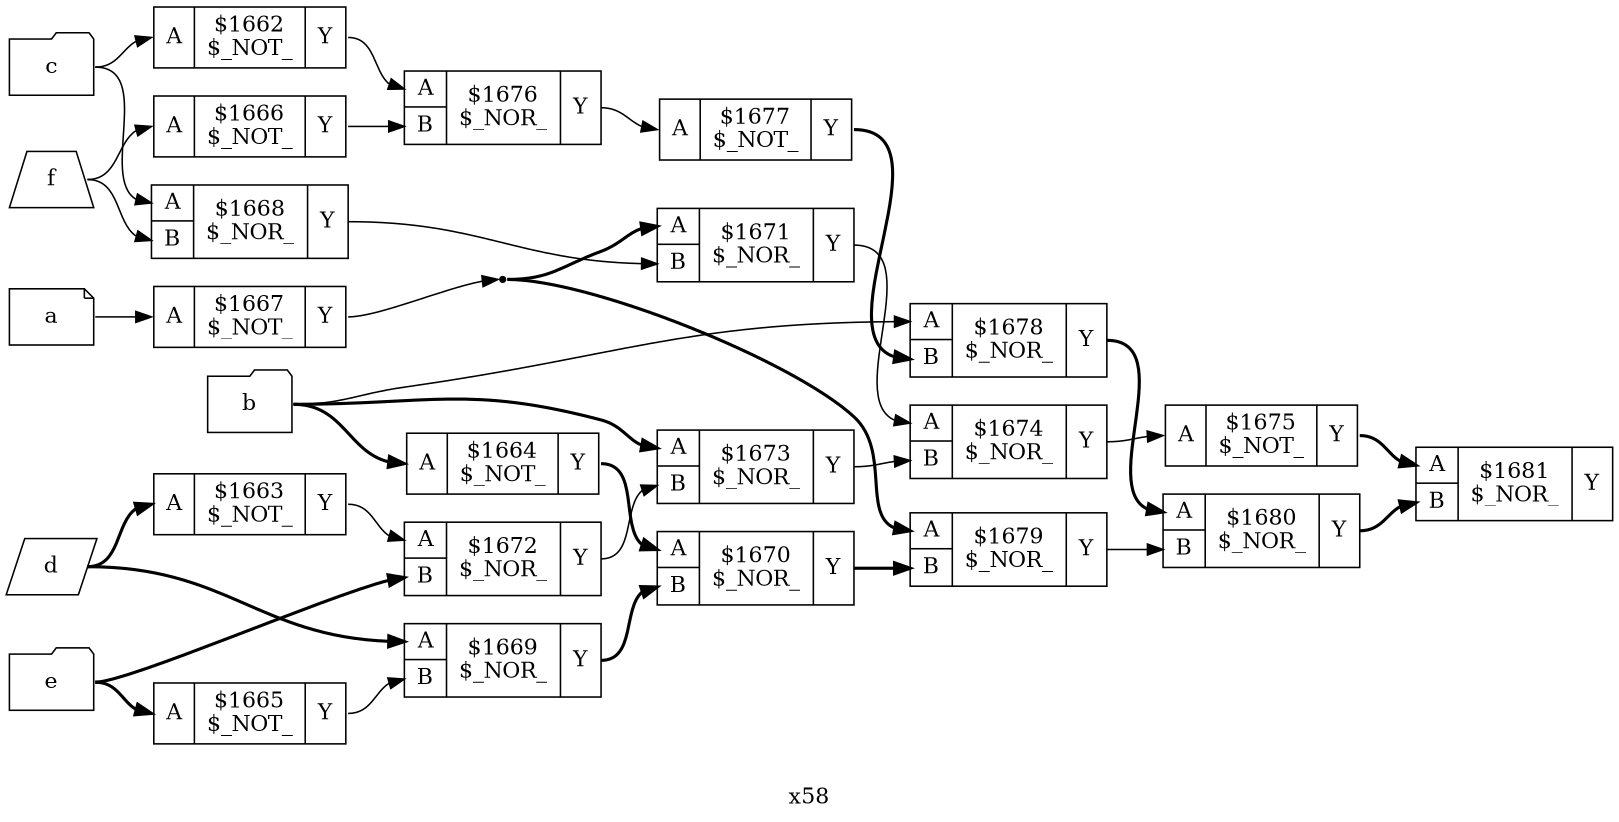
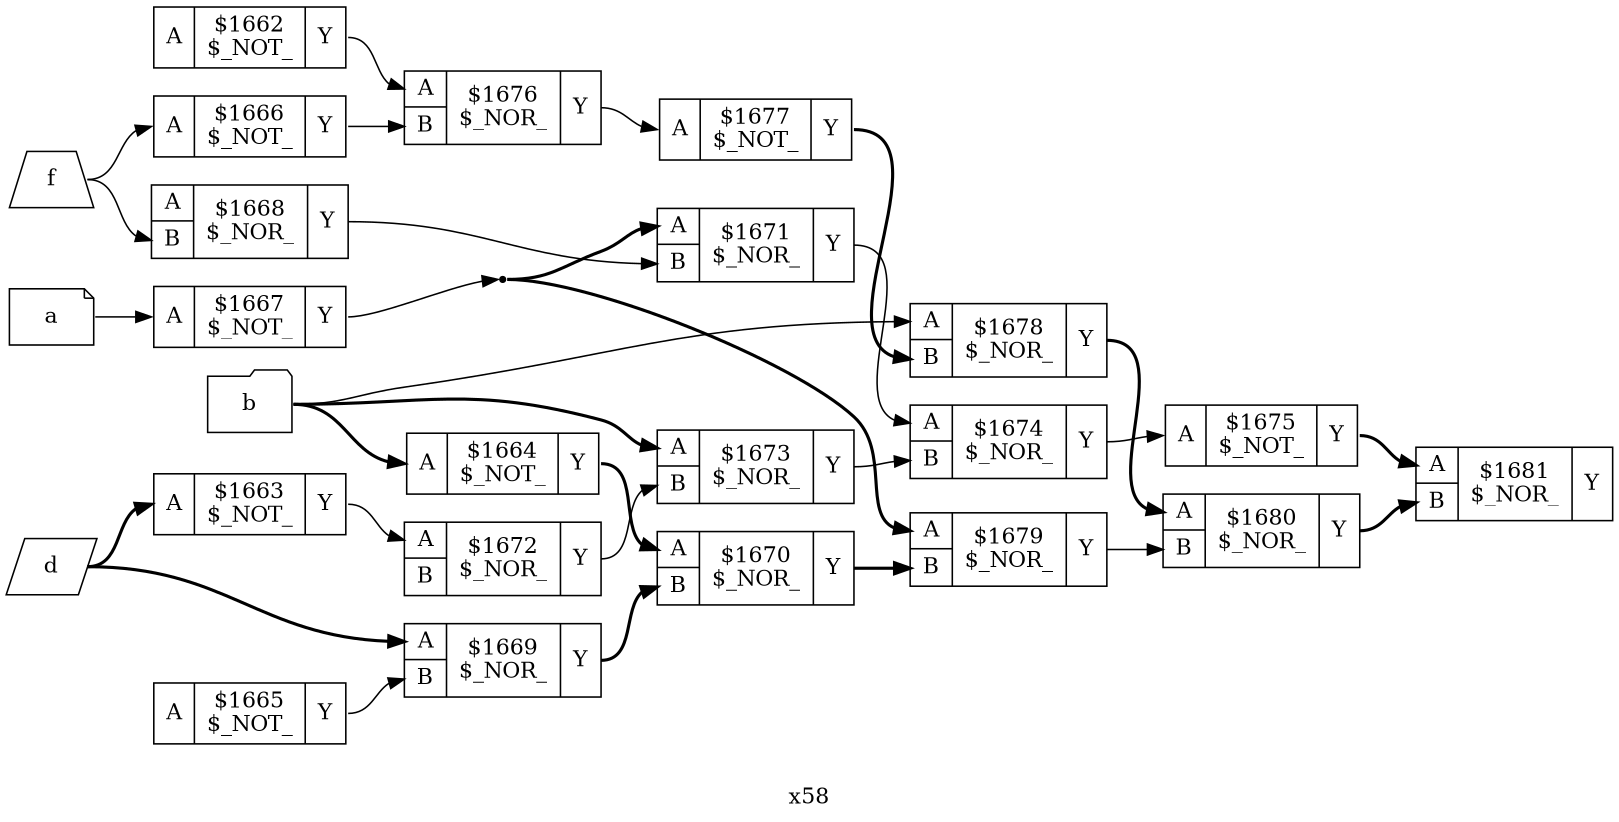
node "c": removed
node "e": removed
